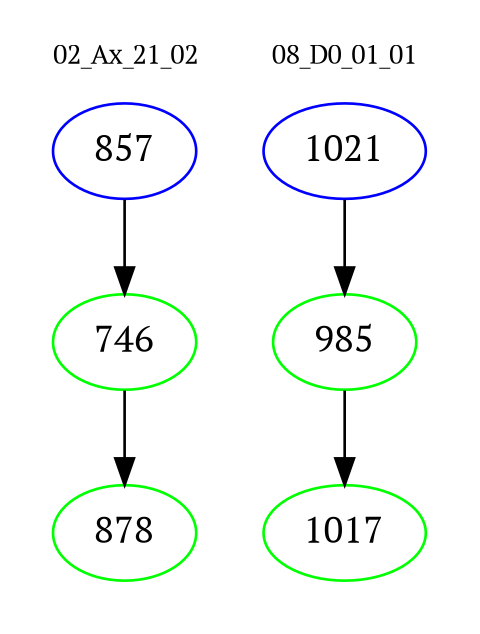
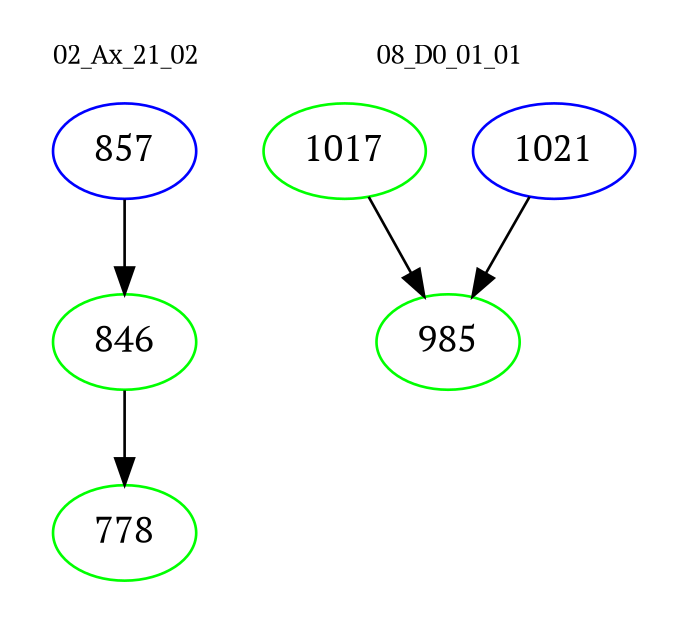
node "746": label "746" -> "846"
edge "985" -> "1017": reversed
node "878": label "878" -> "778"
